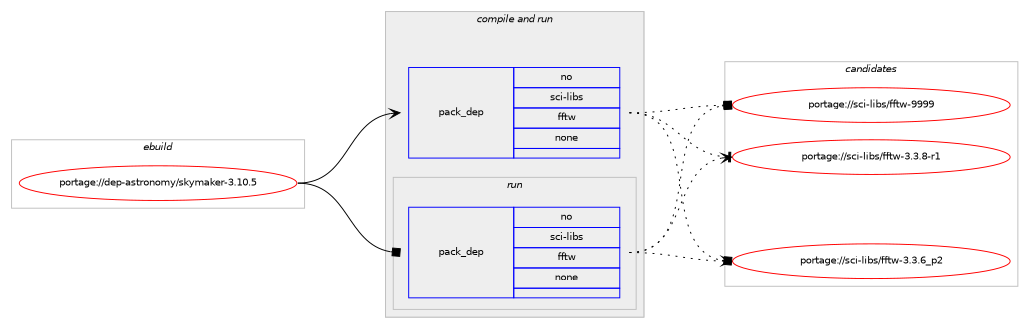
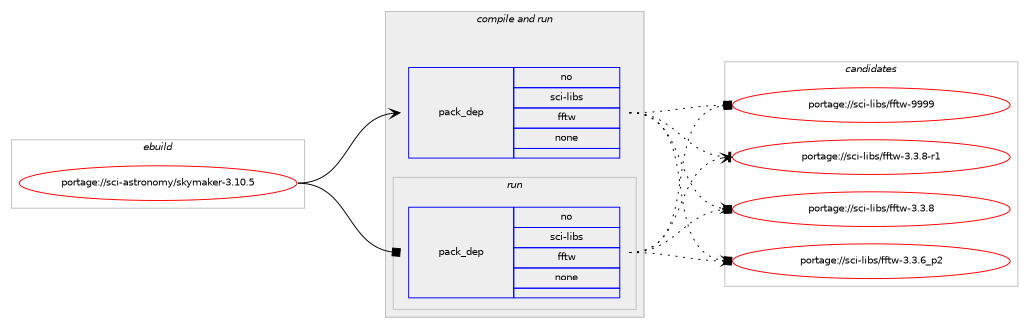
node "portage://dep-astronomy/skymaker-3.10.5": label "portage://dep-astronomy/skymaker-3.10.5" -> "portage://sci-astronomy/skymaker-3.10.5"
node "portage://sci-libs/fftw-3.3.8": added
